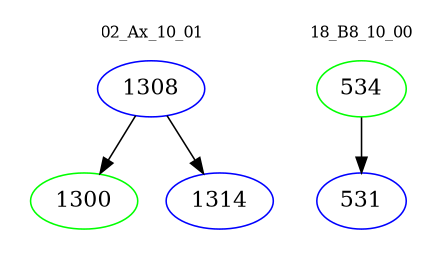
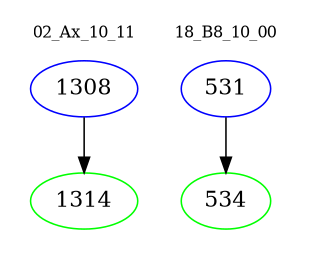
cluster "02_Ax_10_01": label "02_Ax_10_01" -> "02_Ax_10_11"
edge "534" -> "531": reversed
node "1300": removed
node "1314": color blue -> green
